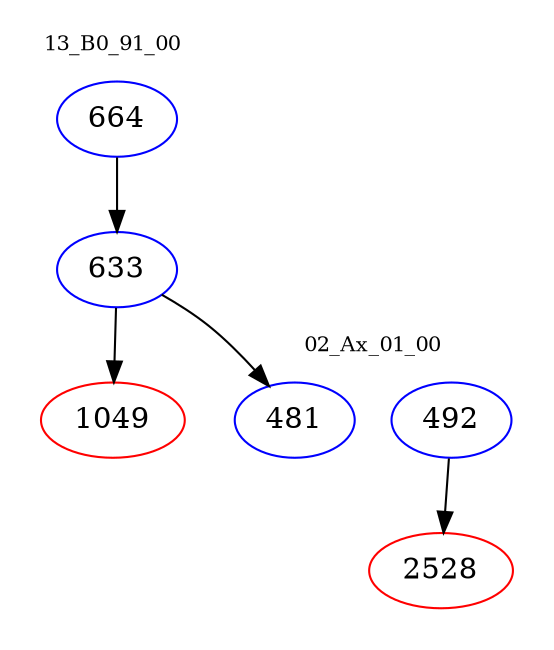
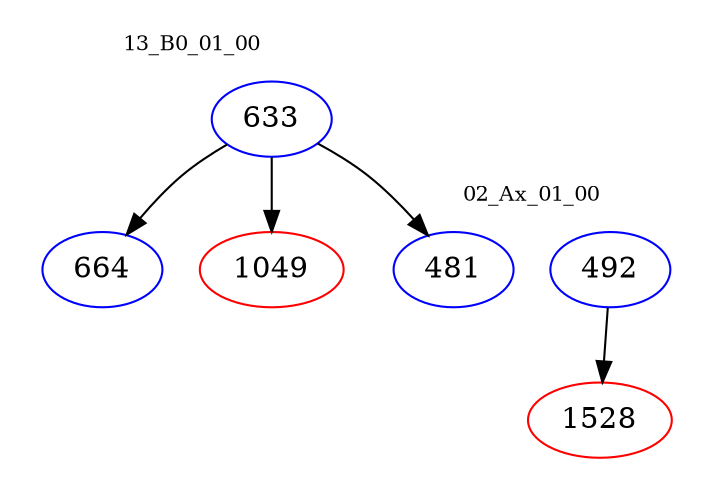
cluster "13_B0_91_00": label "13_B0_91_00" -> "13_B0_01_00"
edge "664" -> "633": reversed
node "2528": label "2528" -> "1528"
